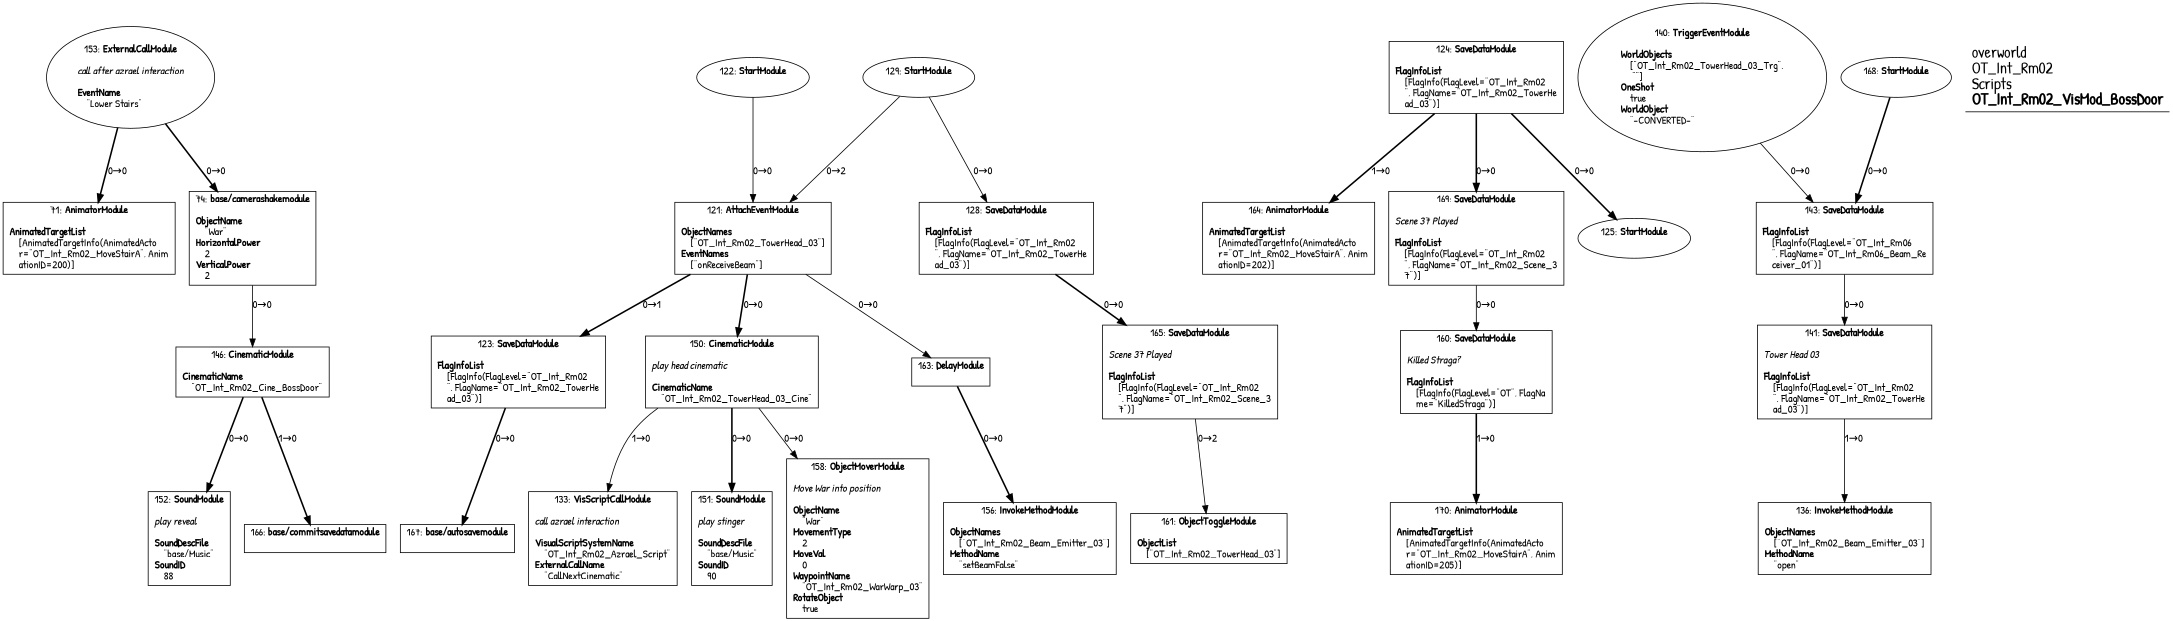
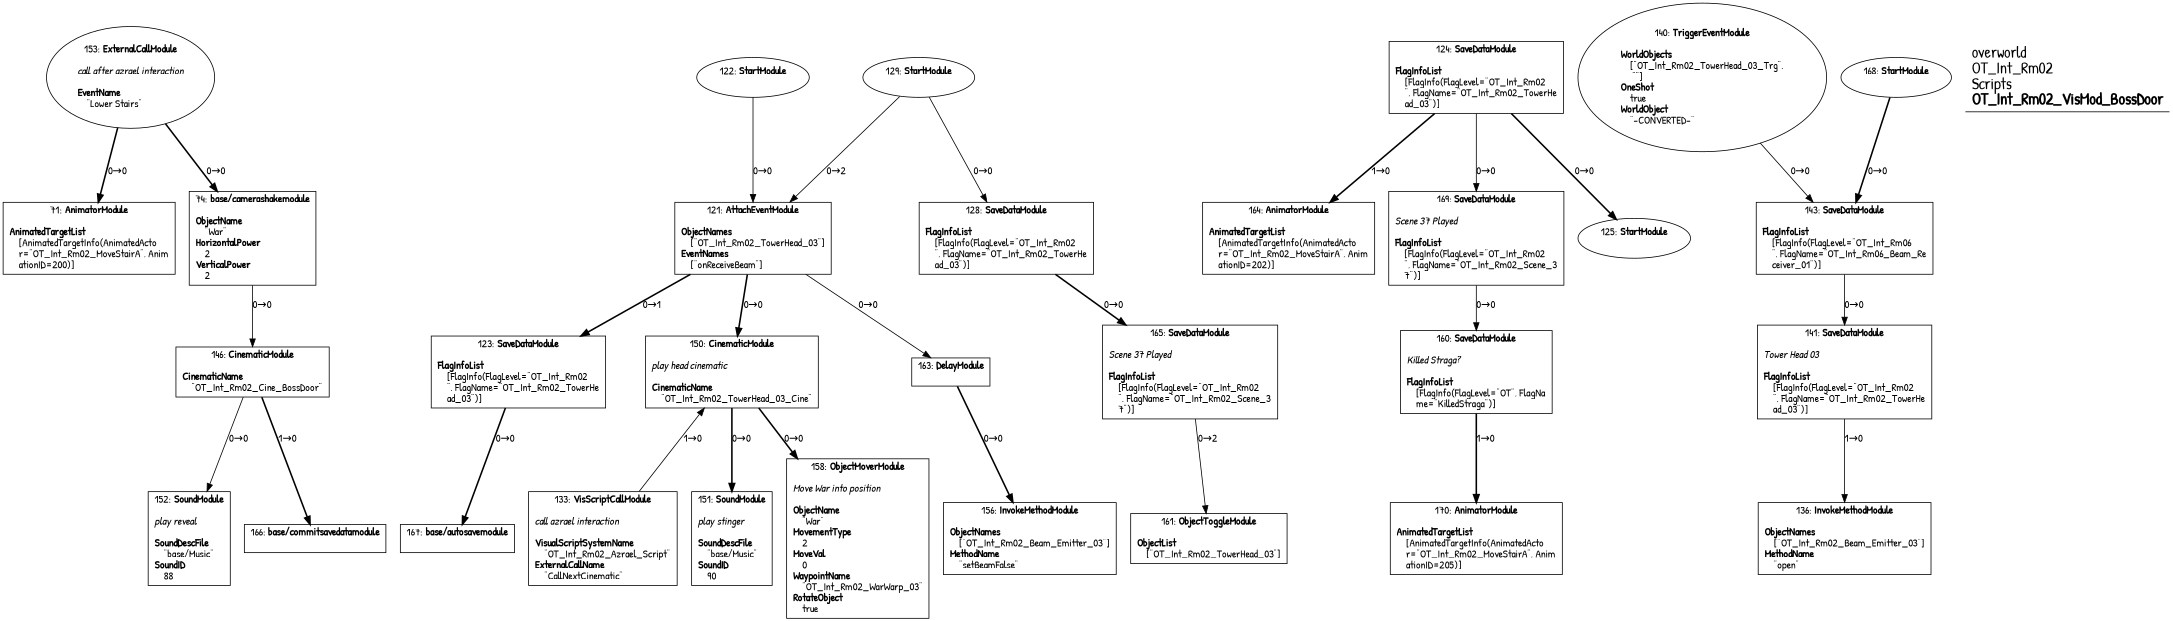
edge "124:" -> "169:": style bold -> solid
edge "150:" -> "158:": style solid -> bold
edge "146:" -> "152:": style bold -> solid
edge "150:" -> "133:": reversed
